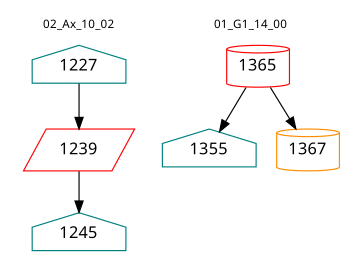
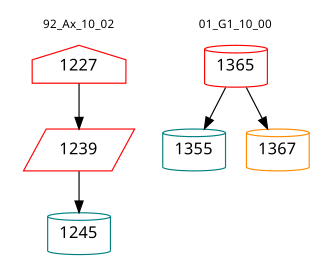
cluster "02_Ax_10_02": label "02_Ax_10_02" -> "92_Ax_10_02"
cluster "01_G1_14_00": label "01_G1_14_00" -> "01_G1_10_00"
node "1227": color teal -> red
node "1355": shape house -> cylinder
node "1245": shape house -> cylinder
